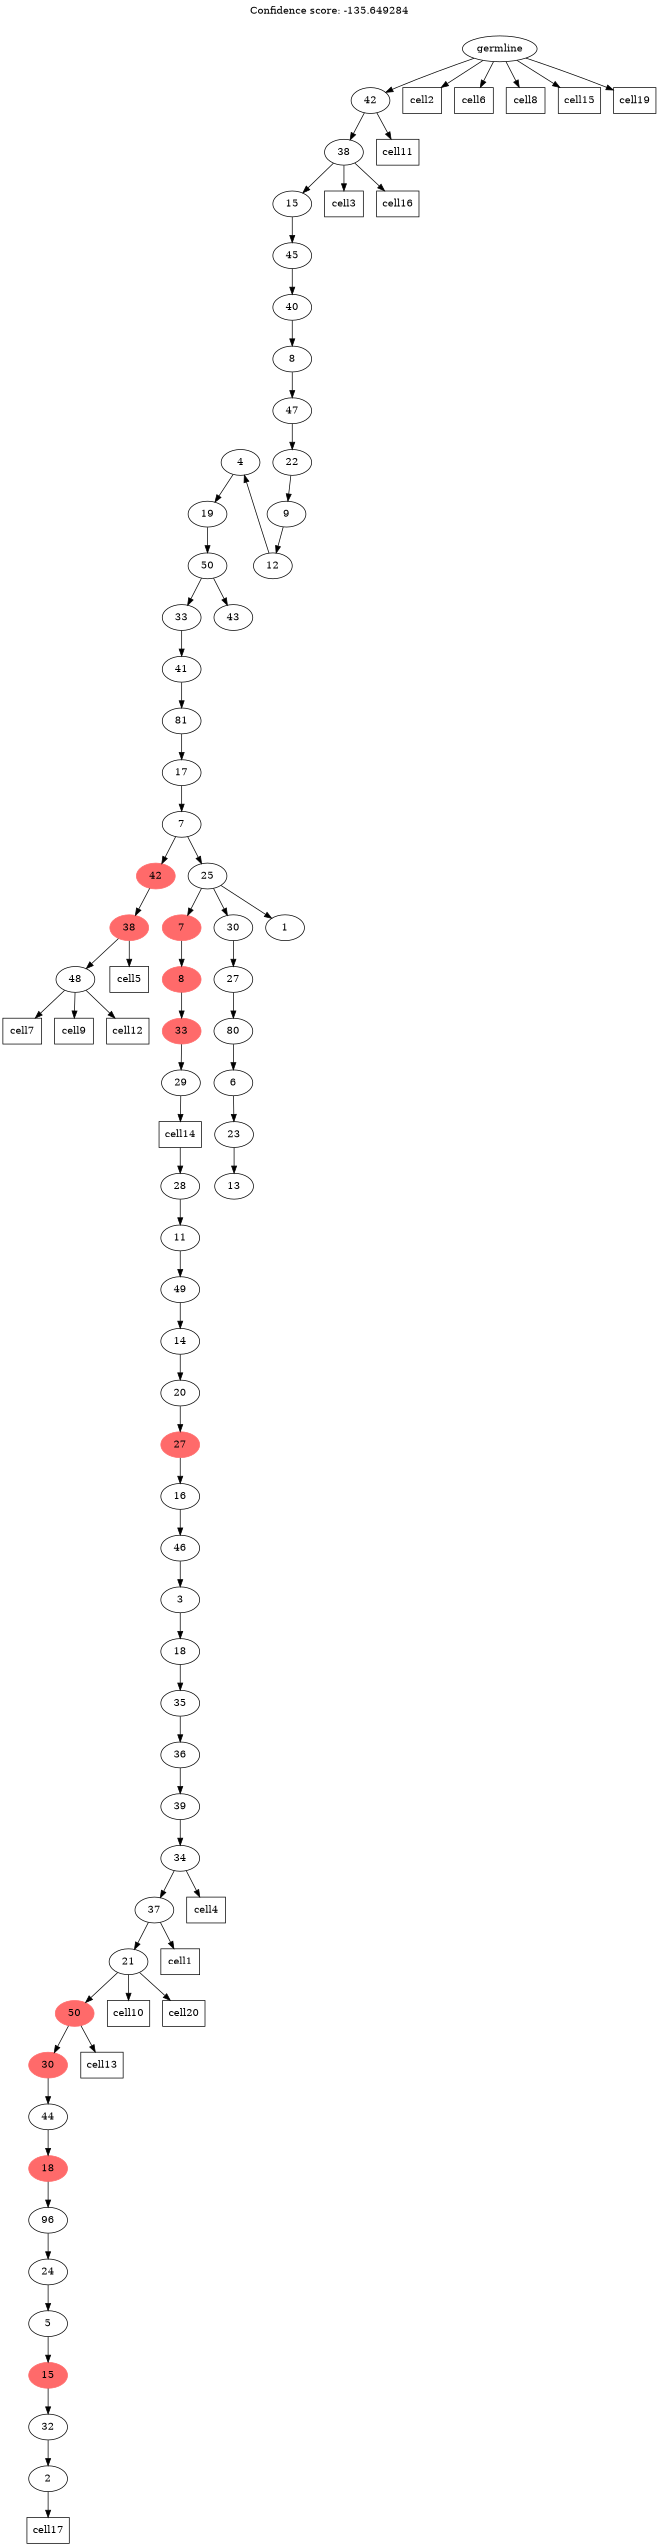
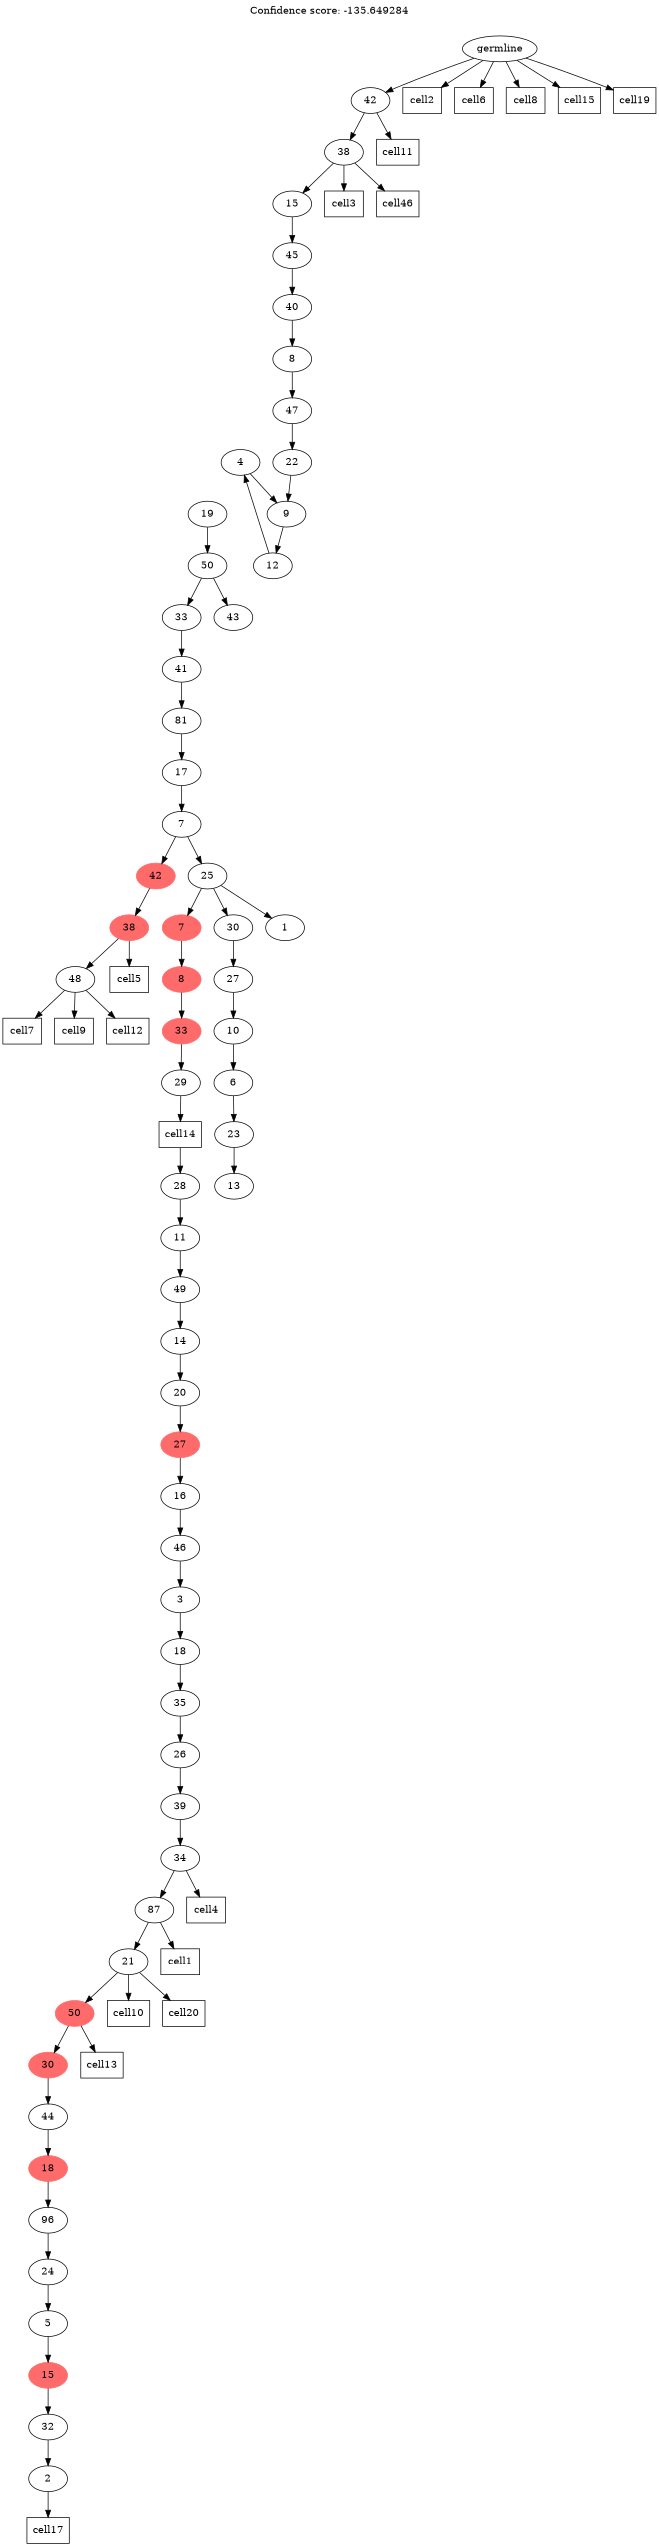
node "cell16": label "cell16" -> "cell46"
edge "4" -> "19": now "4" -> "9"
node "80": label "80" -> "10"
node "36": label "36" -> "26"
node "37": label "37" -> "87"
